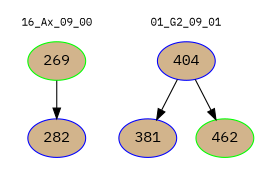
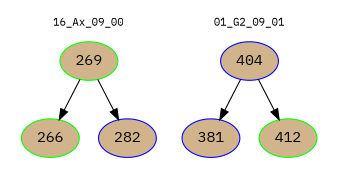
node "266": added
node "462": label "462" -> "412"
